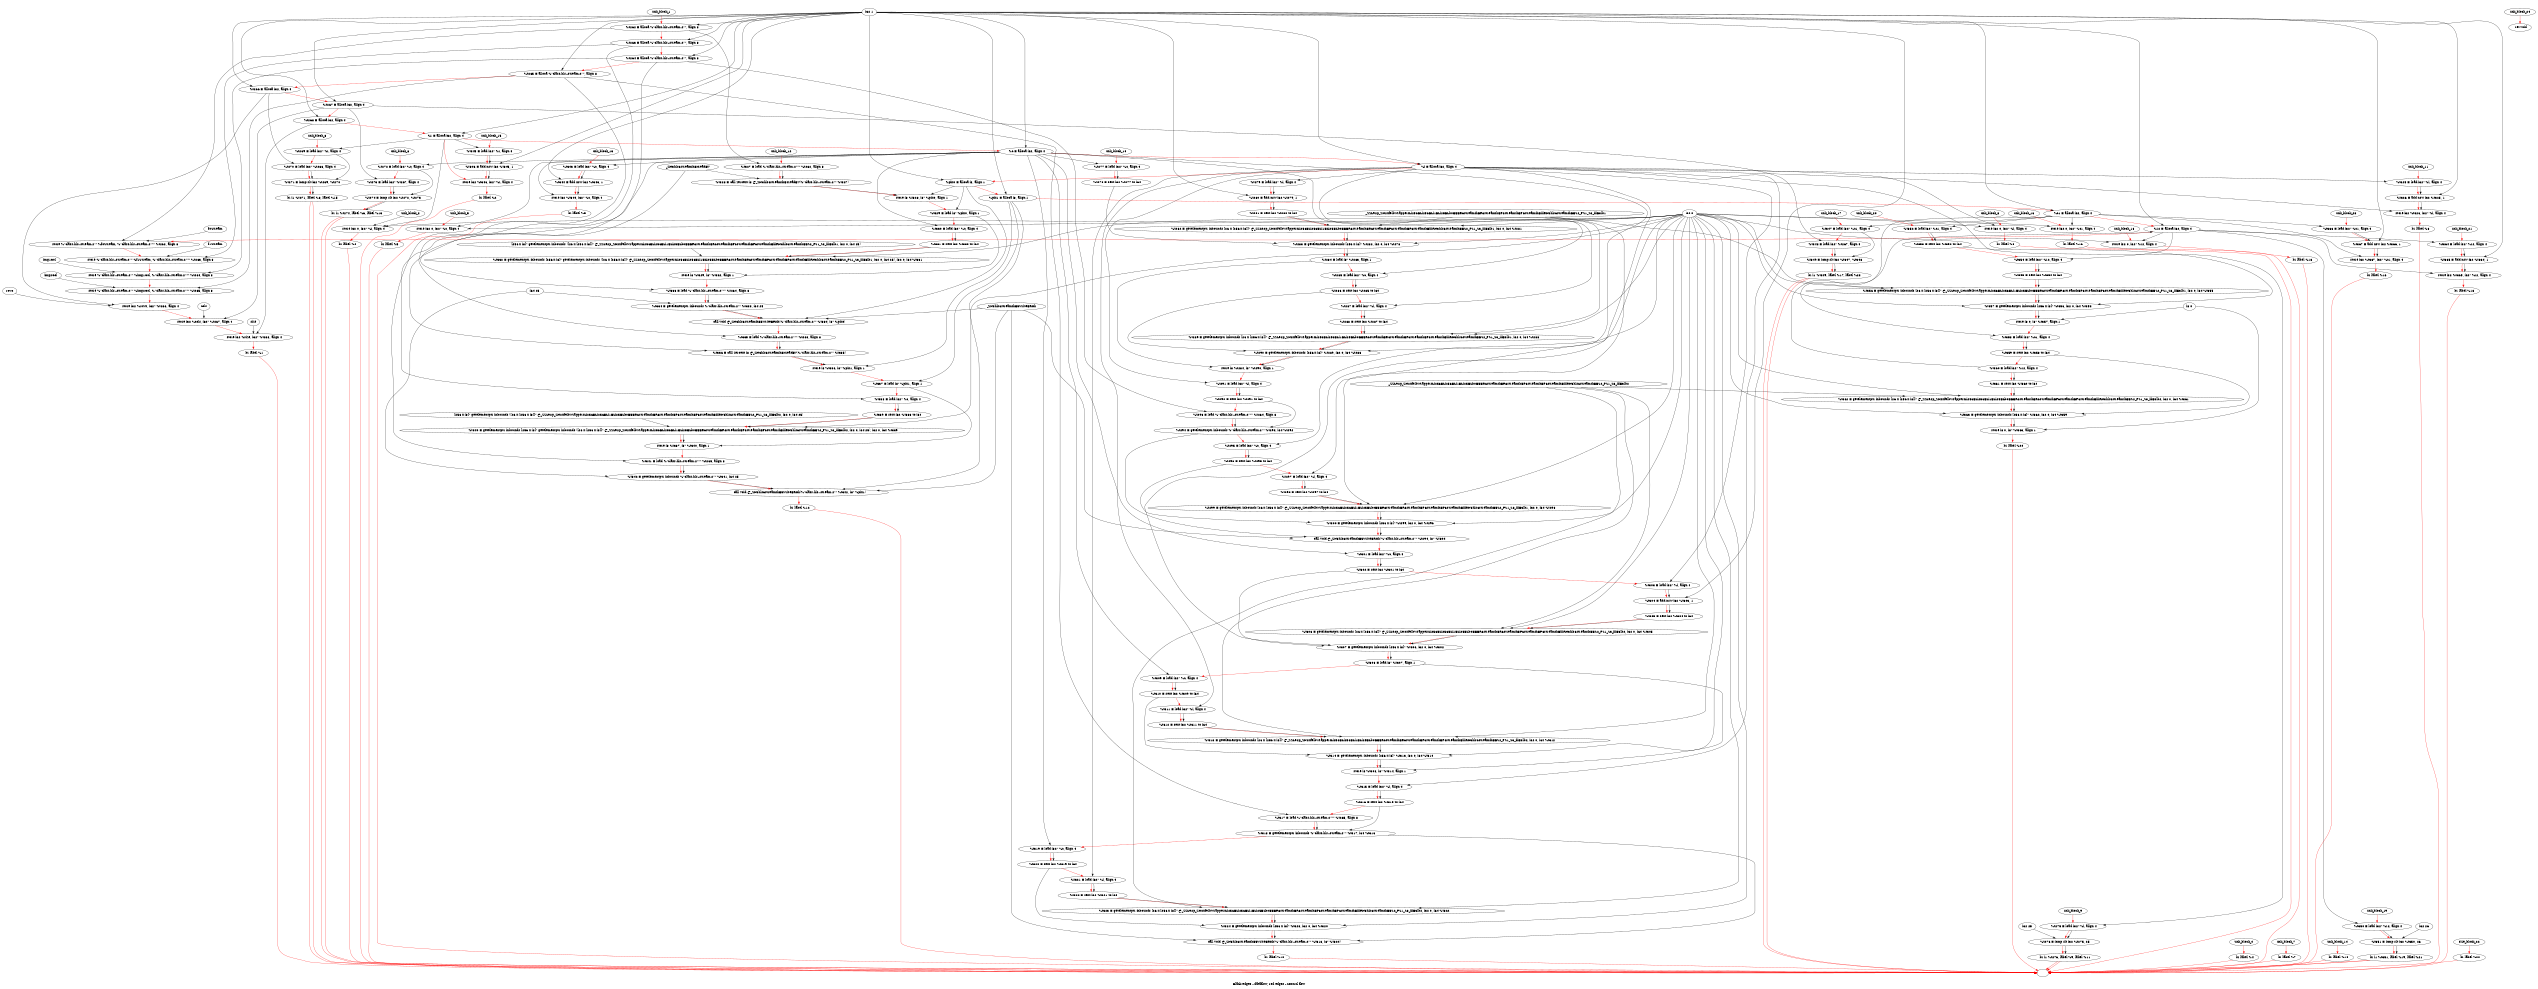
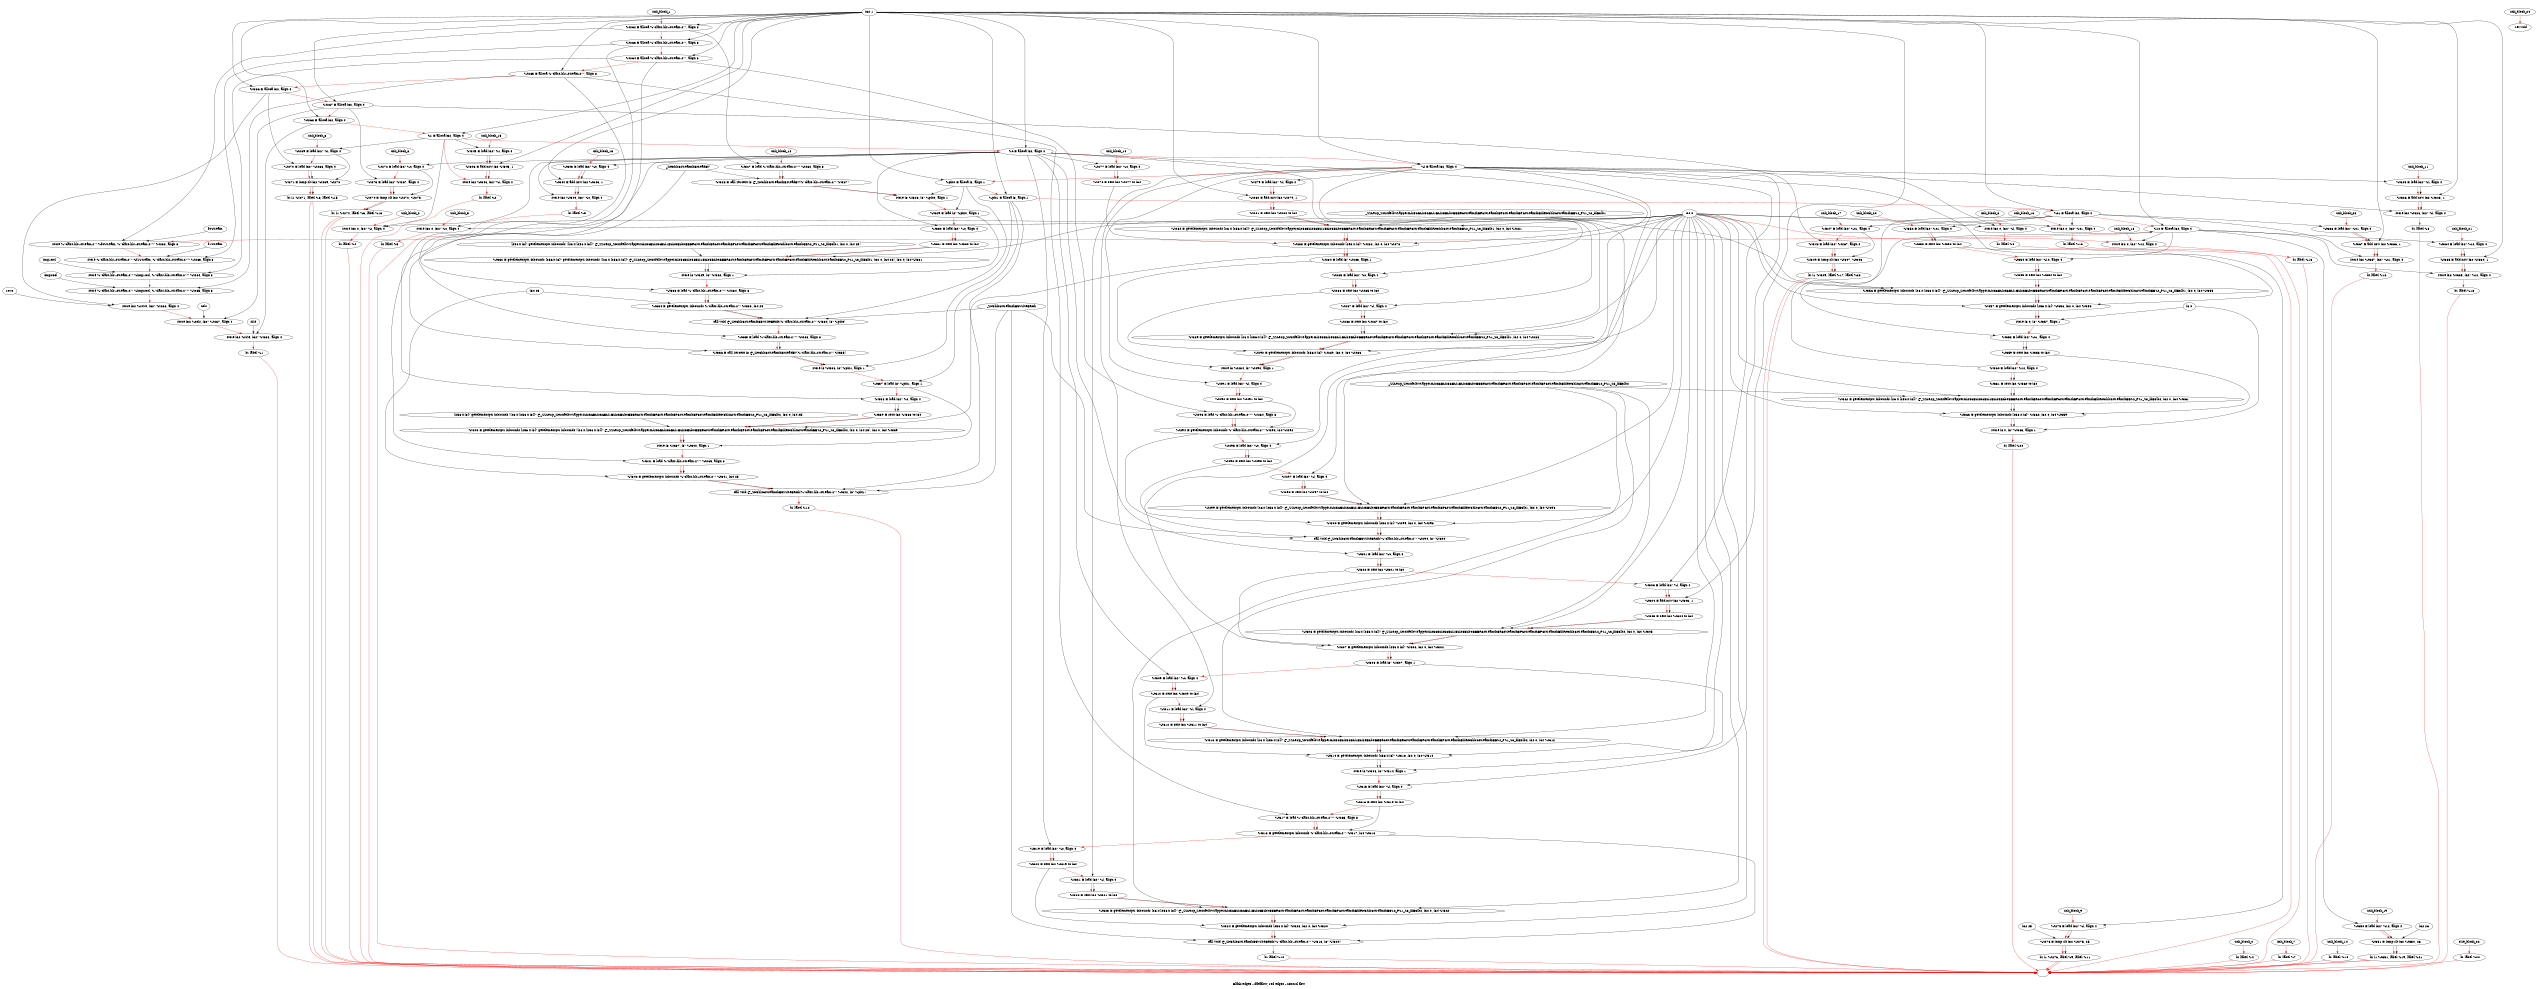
edge "unk_block_2" -> "store i32 0, i32* %r, align 4": color black -> red
edge "i32 0" -> "store i32 0, i32* %r2, align 4": color black -> red
